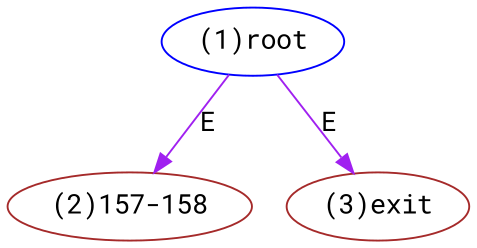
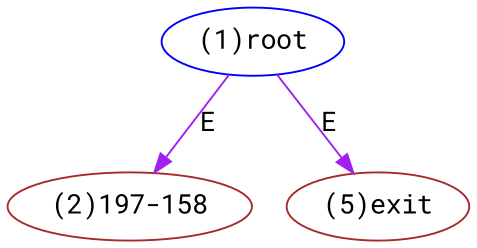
node "(2)157-158": label "(2)157-158" -> "(2)197-158"
node "(3)exit": label "(3)exit" -> "(5)exit"
